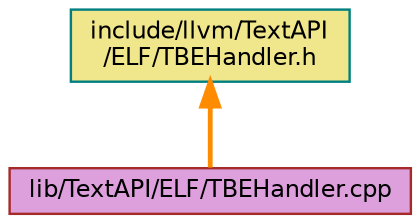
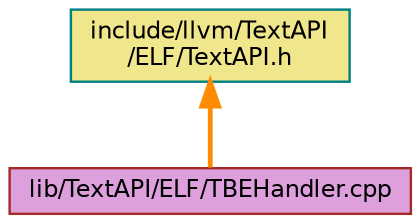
node "include/llvm/TextAPI /ELF/TBEHandler.h": label "include/llvm/TextAPI /ELF/TBEHandler.h" -> "include/llvm/TextAPI /ELF/TextAPI.h"
